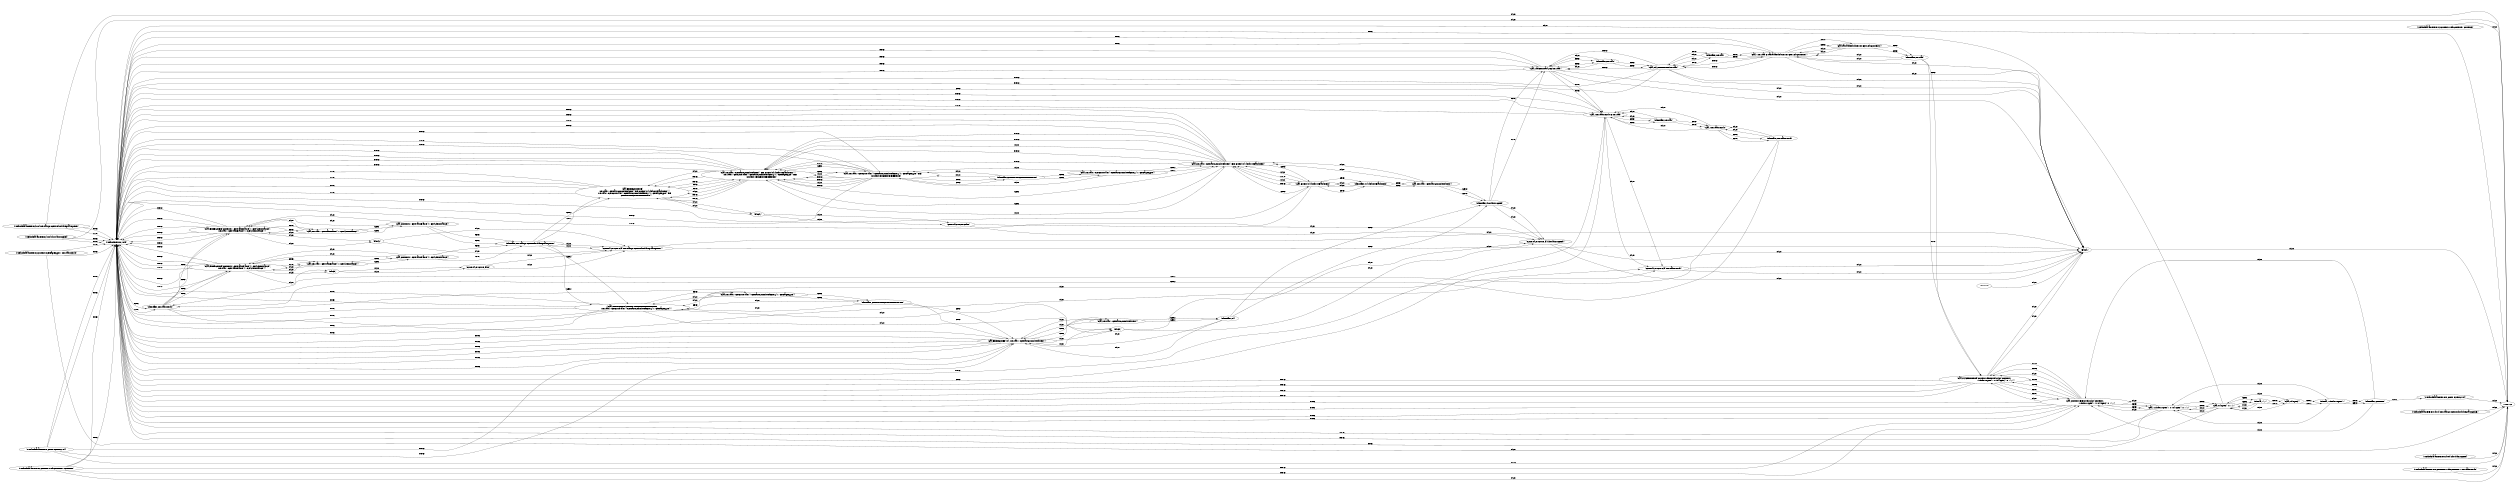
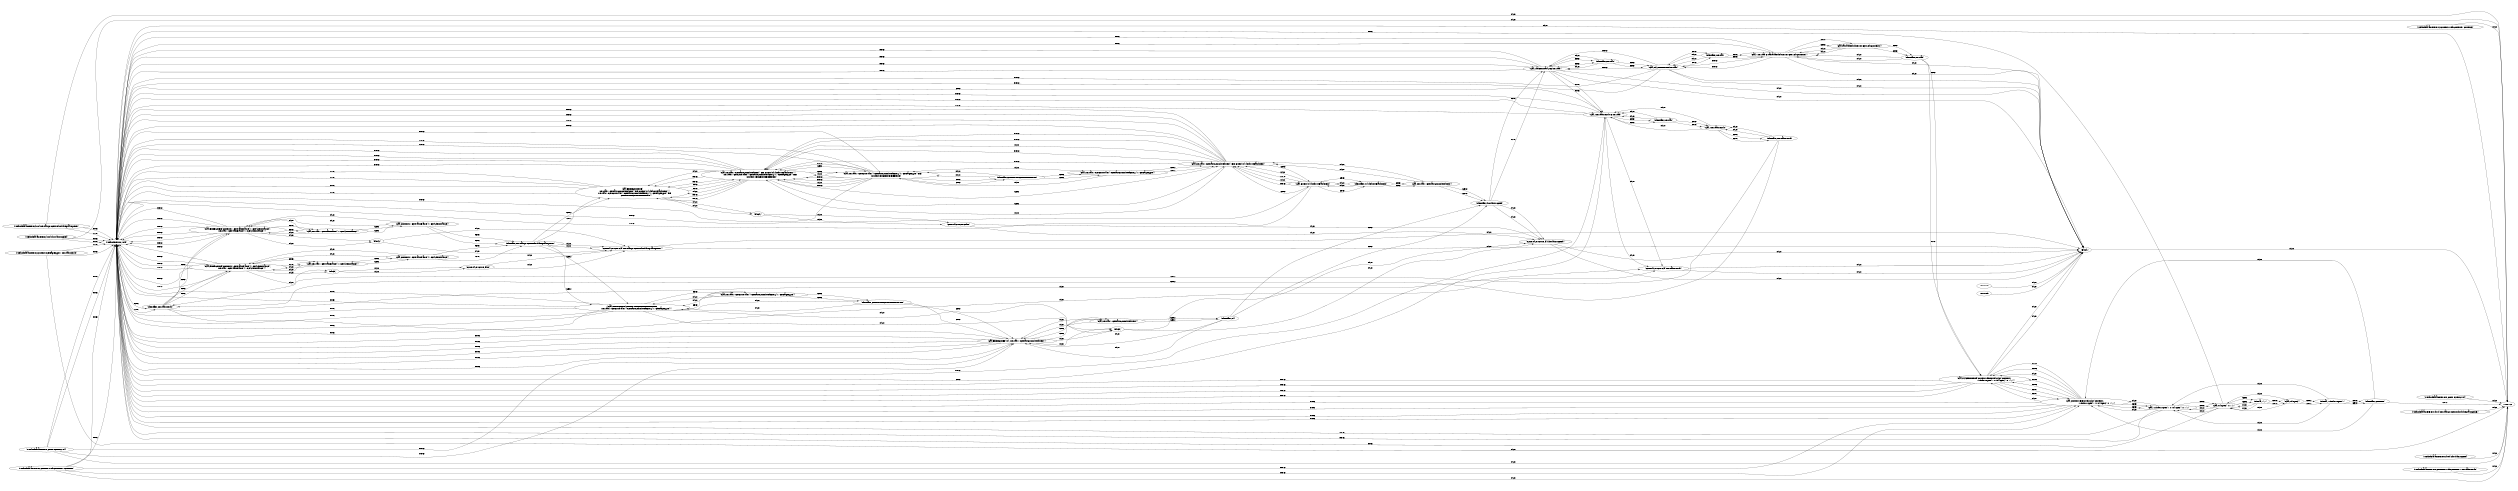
node "1000109": added
edge "(Identifier,contents)" -> "(MethodParameterOut,const GURL& url)": now "(Identifier,contents)" -> "1000102"
edge "(MethodParameterIn,const GURL& url)" -> "1000102": label "DDG: " -> "AST: "
